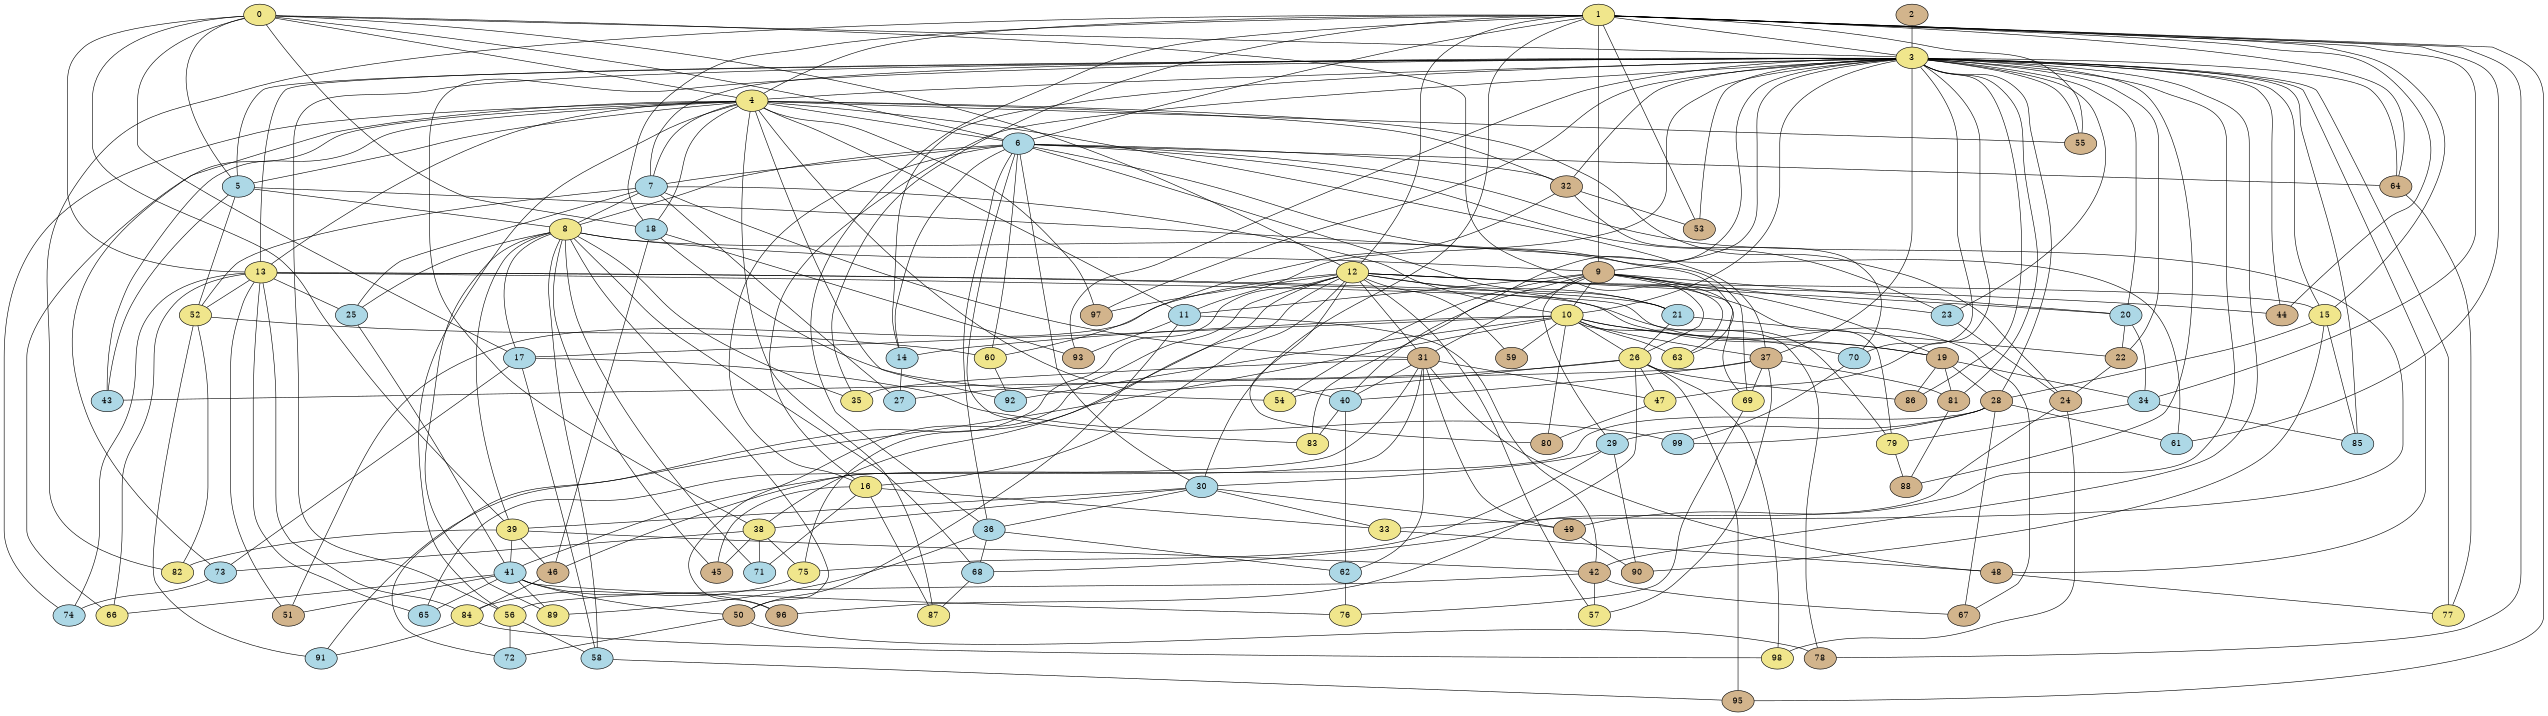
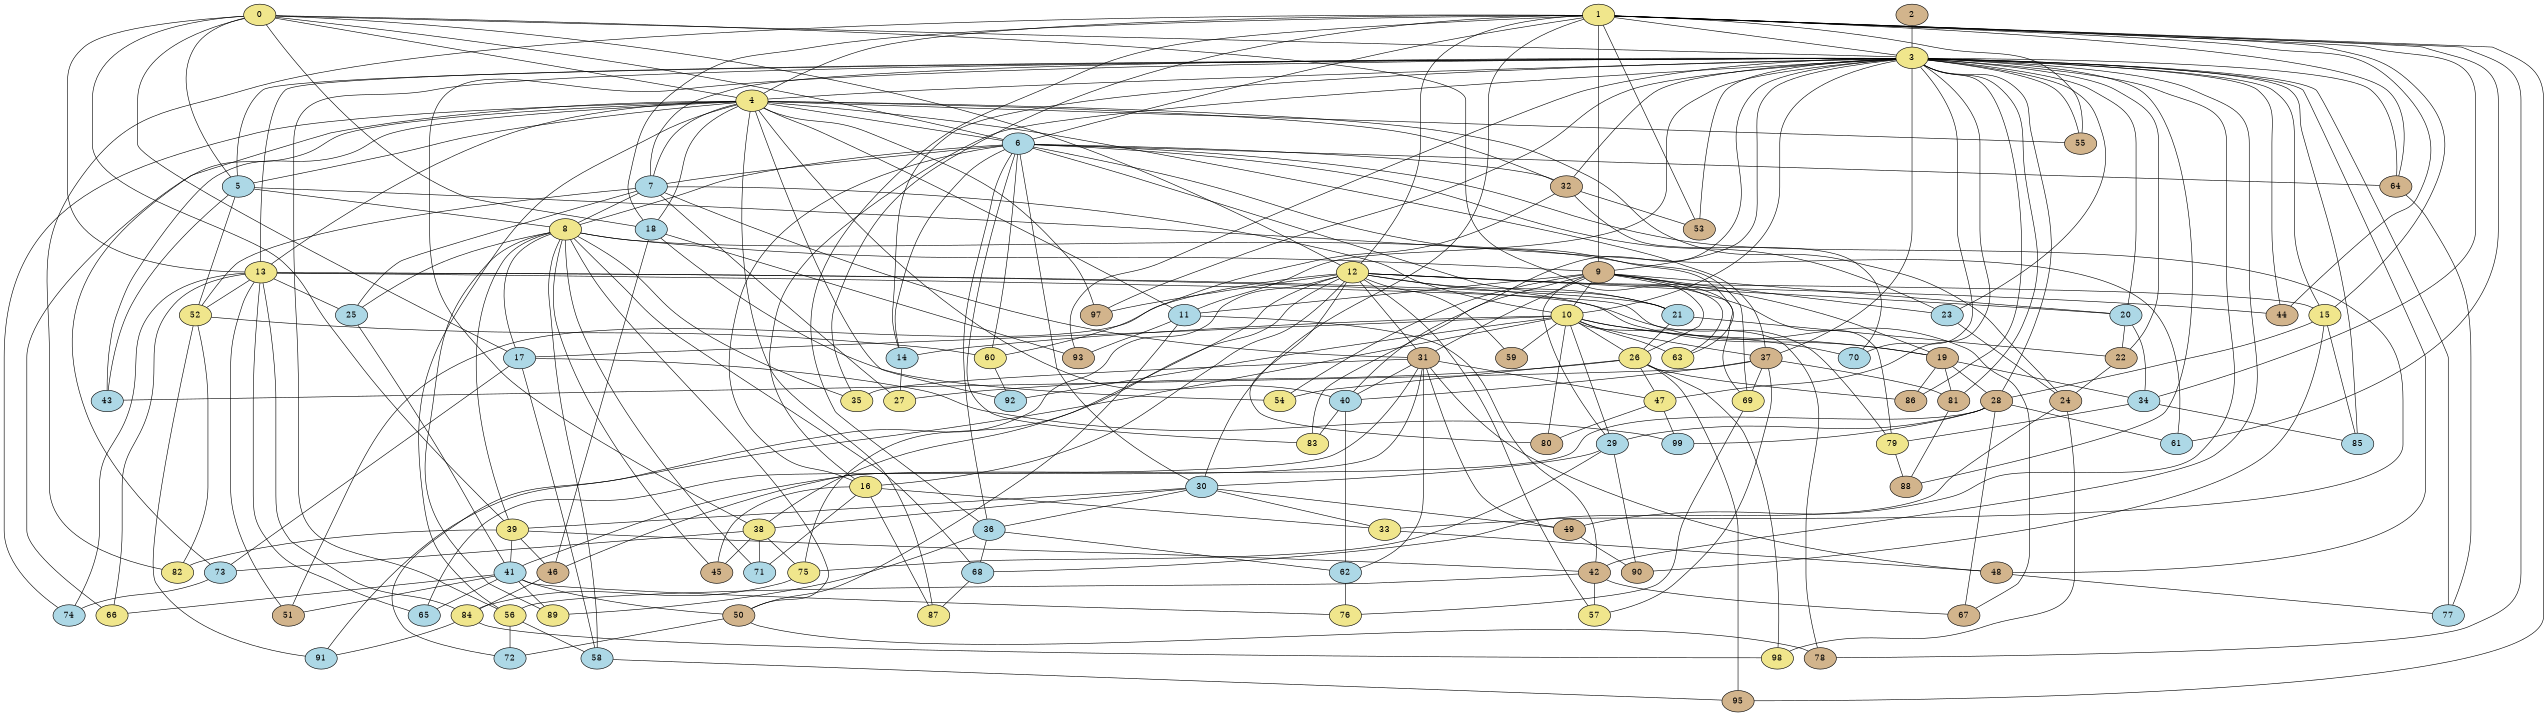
edge "10" -- "29": added
node "27": fillcolor lightblue -> khaki
edge "70" -- "99": now "47" -- "99"
node "96": removed
node "77": fillcolor khaki -> lightblue
